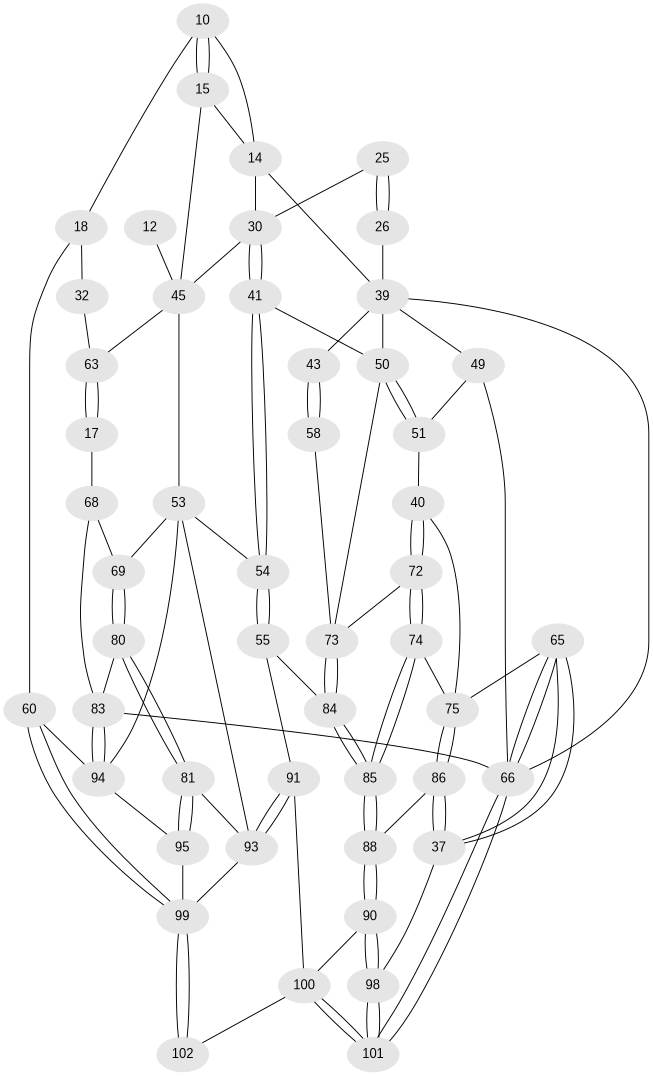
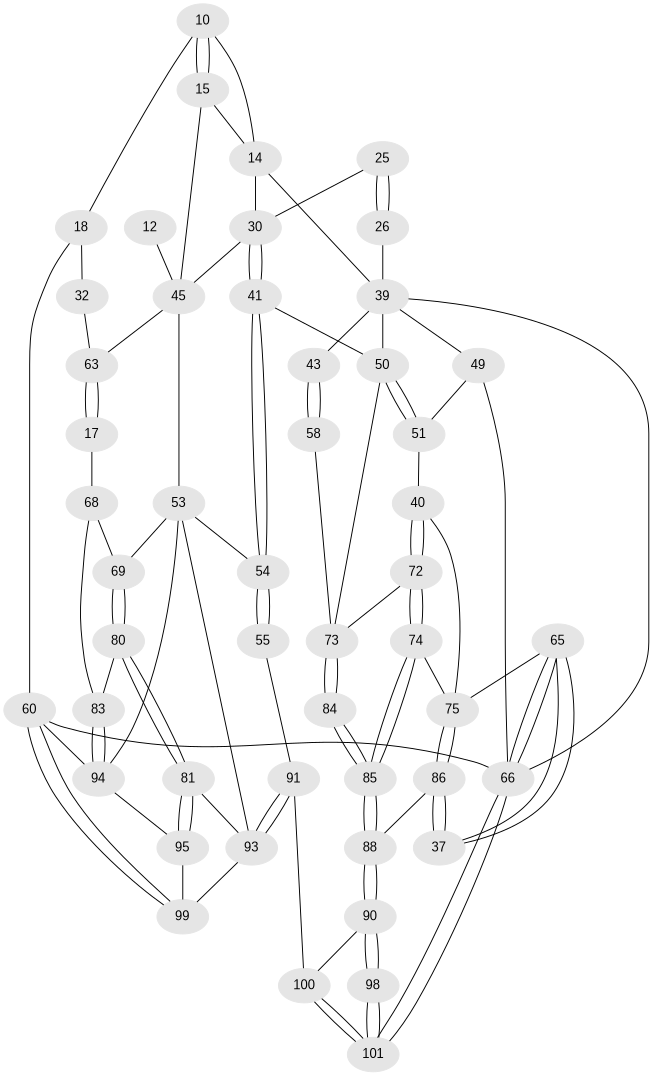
edge "55" -- "84": removed
edge "83" -- "66": now "60" -- "66"
edge "37" -- "98": removed
node "102": removed
